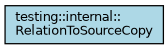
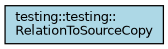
node "testing::internal:: RelationToSourceCopy": label "testing::internal:: RelationToSourceCopy" -> "testing::testing:: RelationToSourceCopy"
